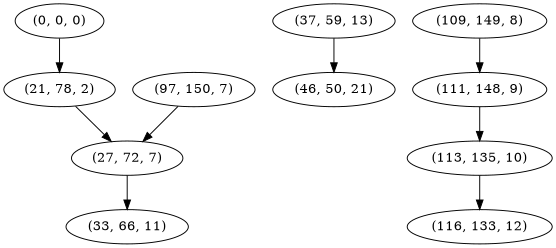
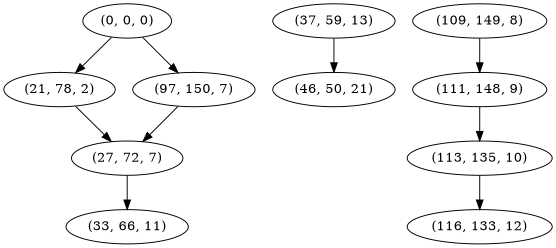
edge "(0, 0, 0)" -> "(97, 150, 7)": added
